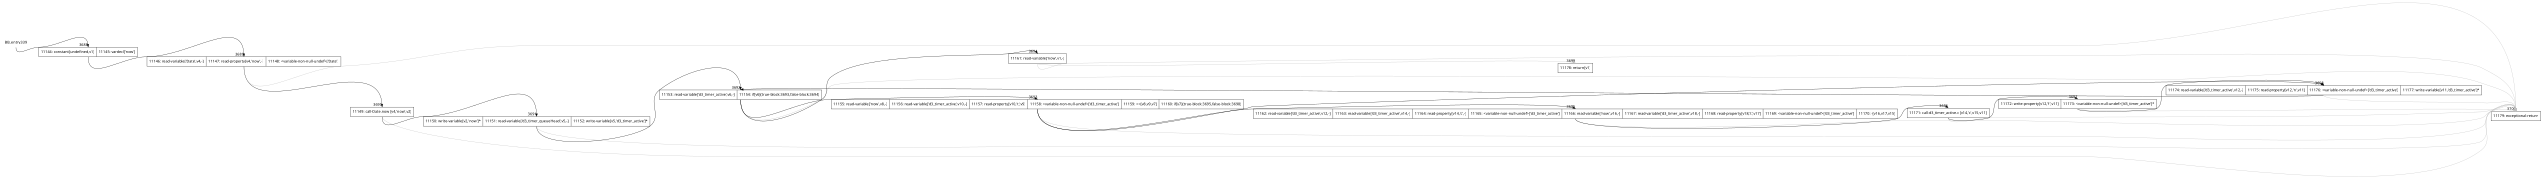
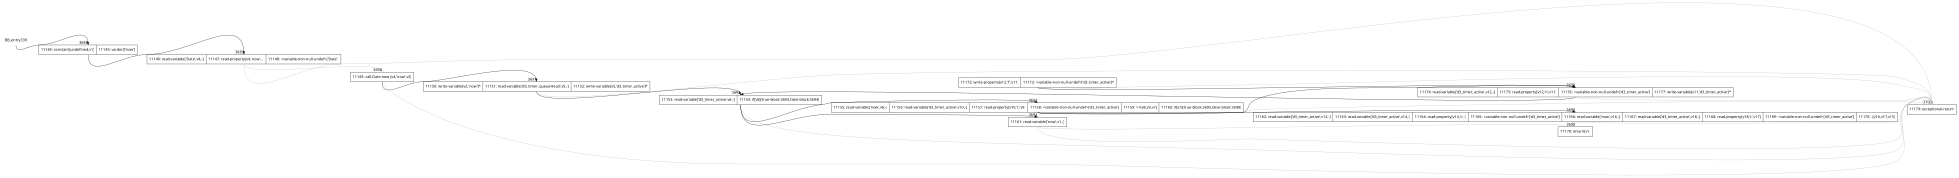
edge "11146: read-variable['Date',v4,-]" -> "11149: call-Date.now [v4,'now',v2]": color black -> gray
node "11171: call-d3_timer_active.c [v14,'c',v15,v11]": removed
